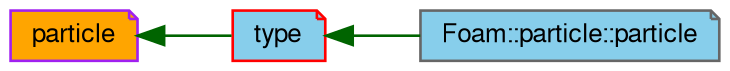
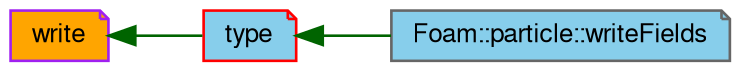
node "particle": label "particle" -> "write"
node "Foam::particle::particle": label "Foam::particle::particle" -> "Foam::particle::writeFields"
